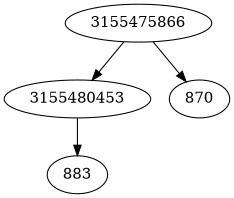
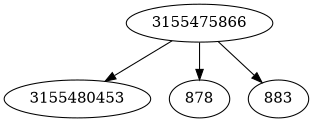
node "870": label "870" -> "878"
edge "3155480453" -> "883": now "3155475866" -> "883"
